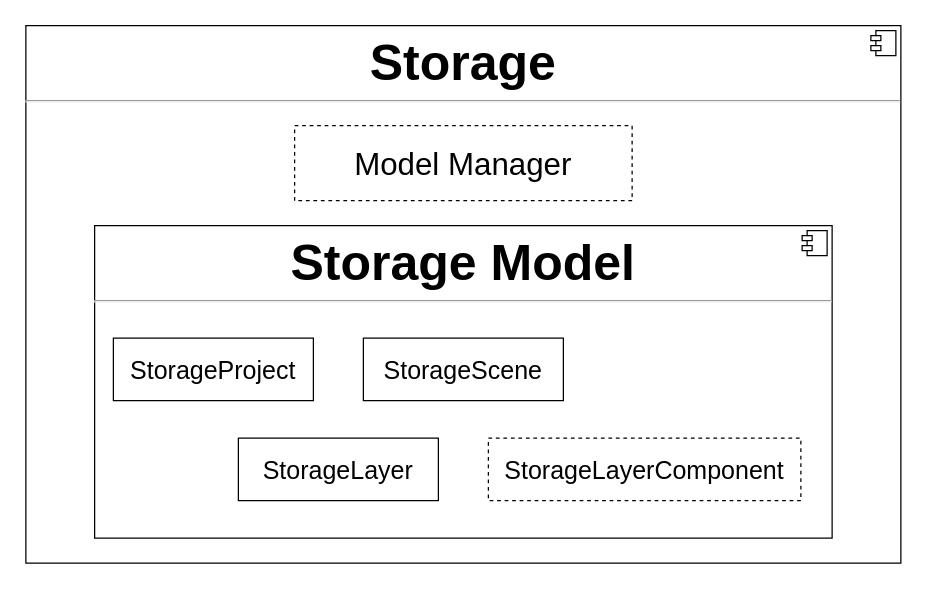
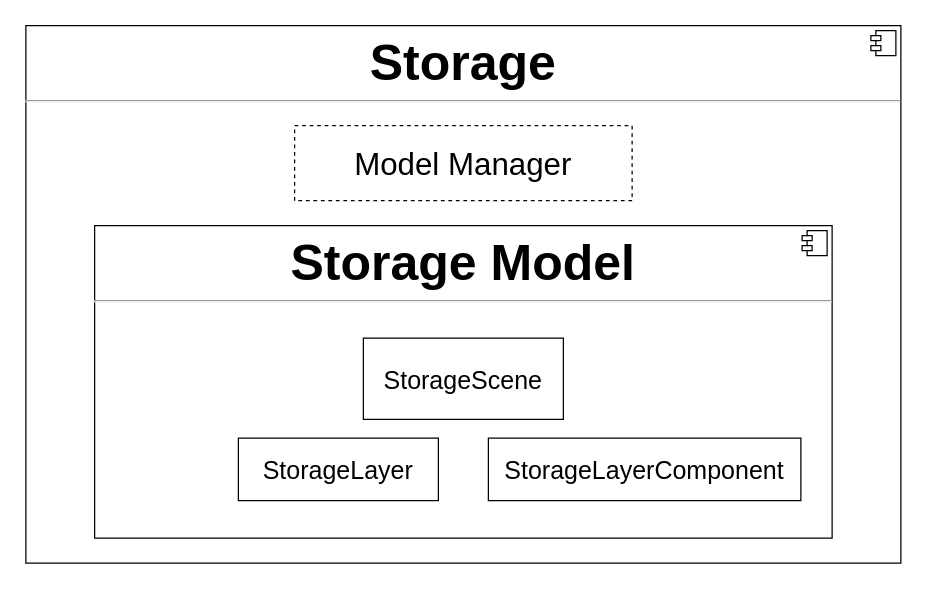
node "StorageProject": removed
node "StorageScene": size 200x63 -> 200x81
node "StorageLayerComponent": style dashed -> solid
